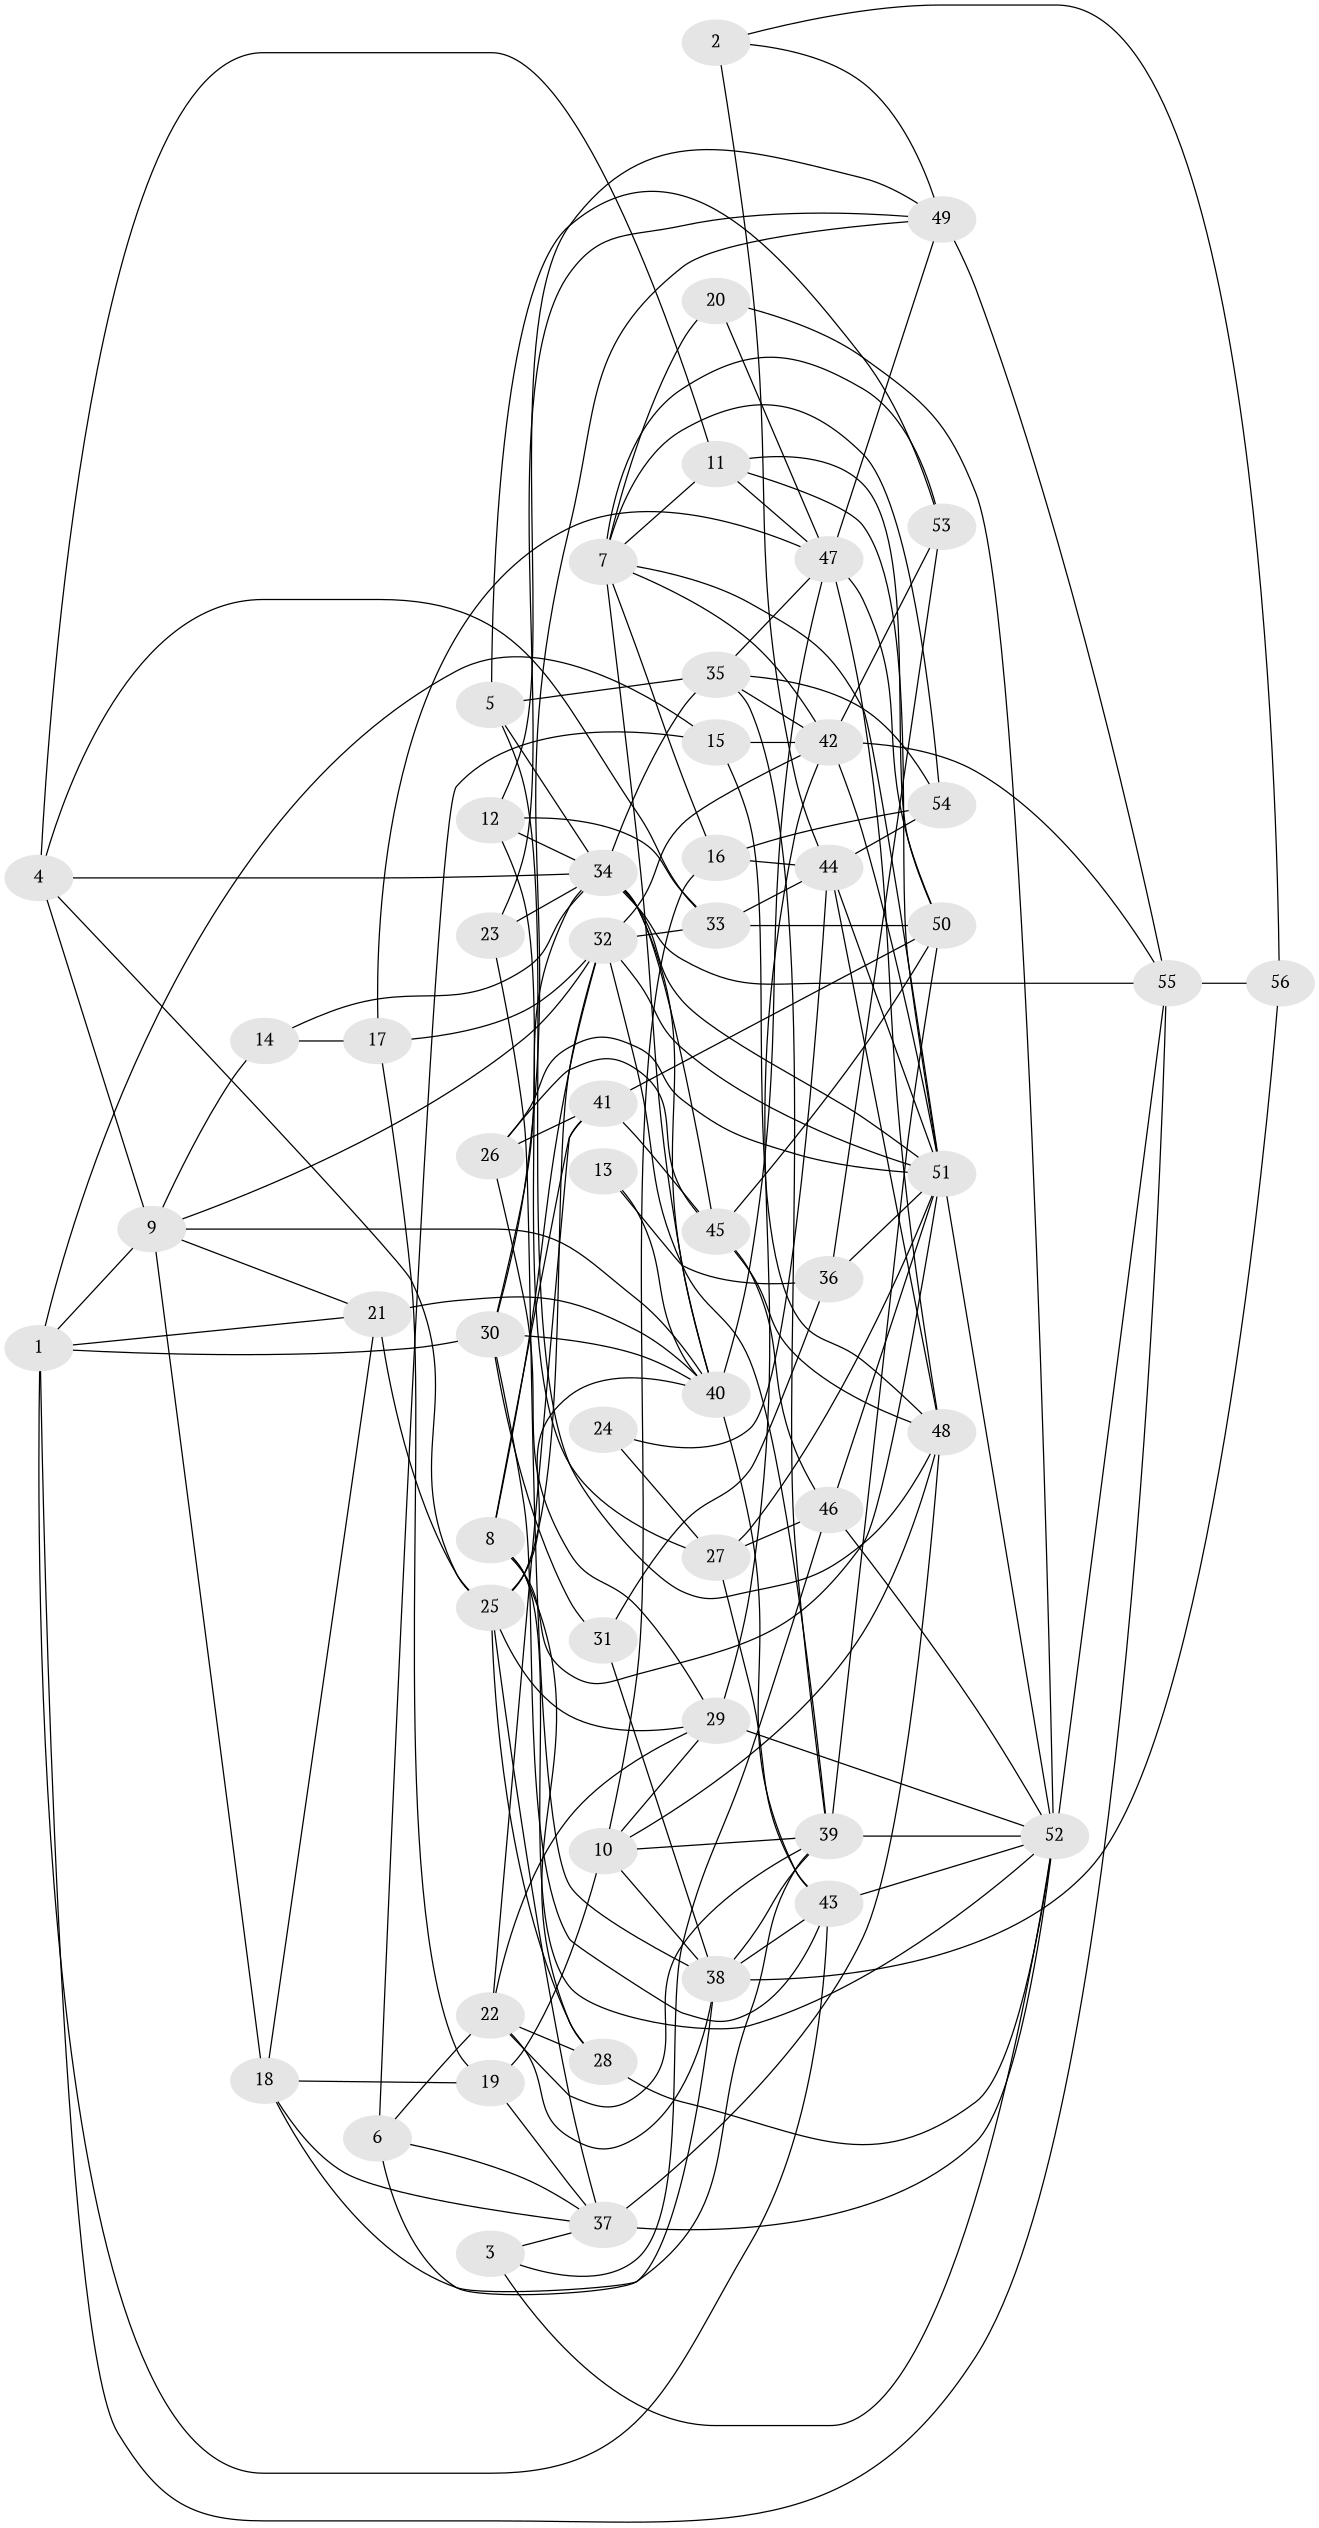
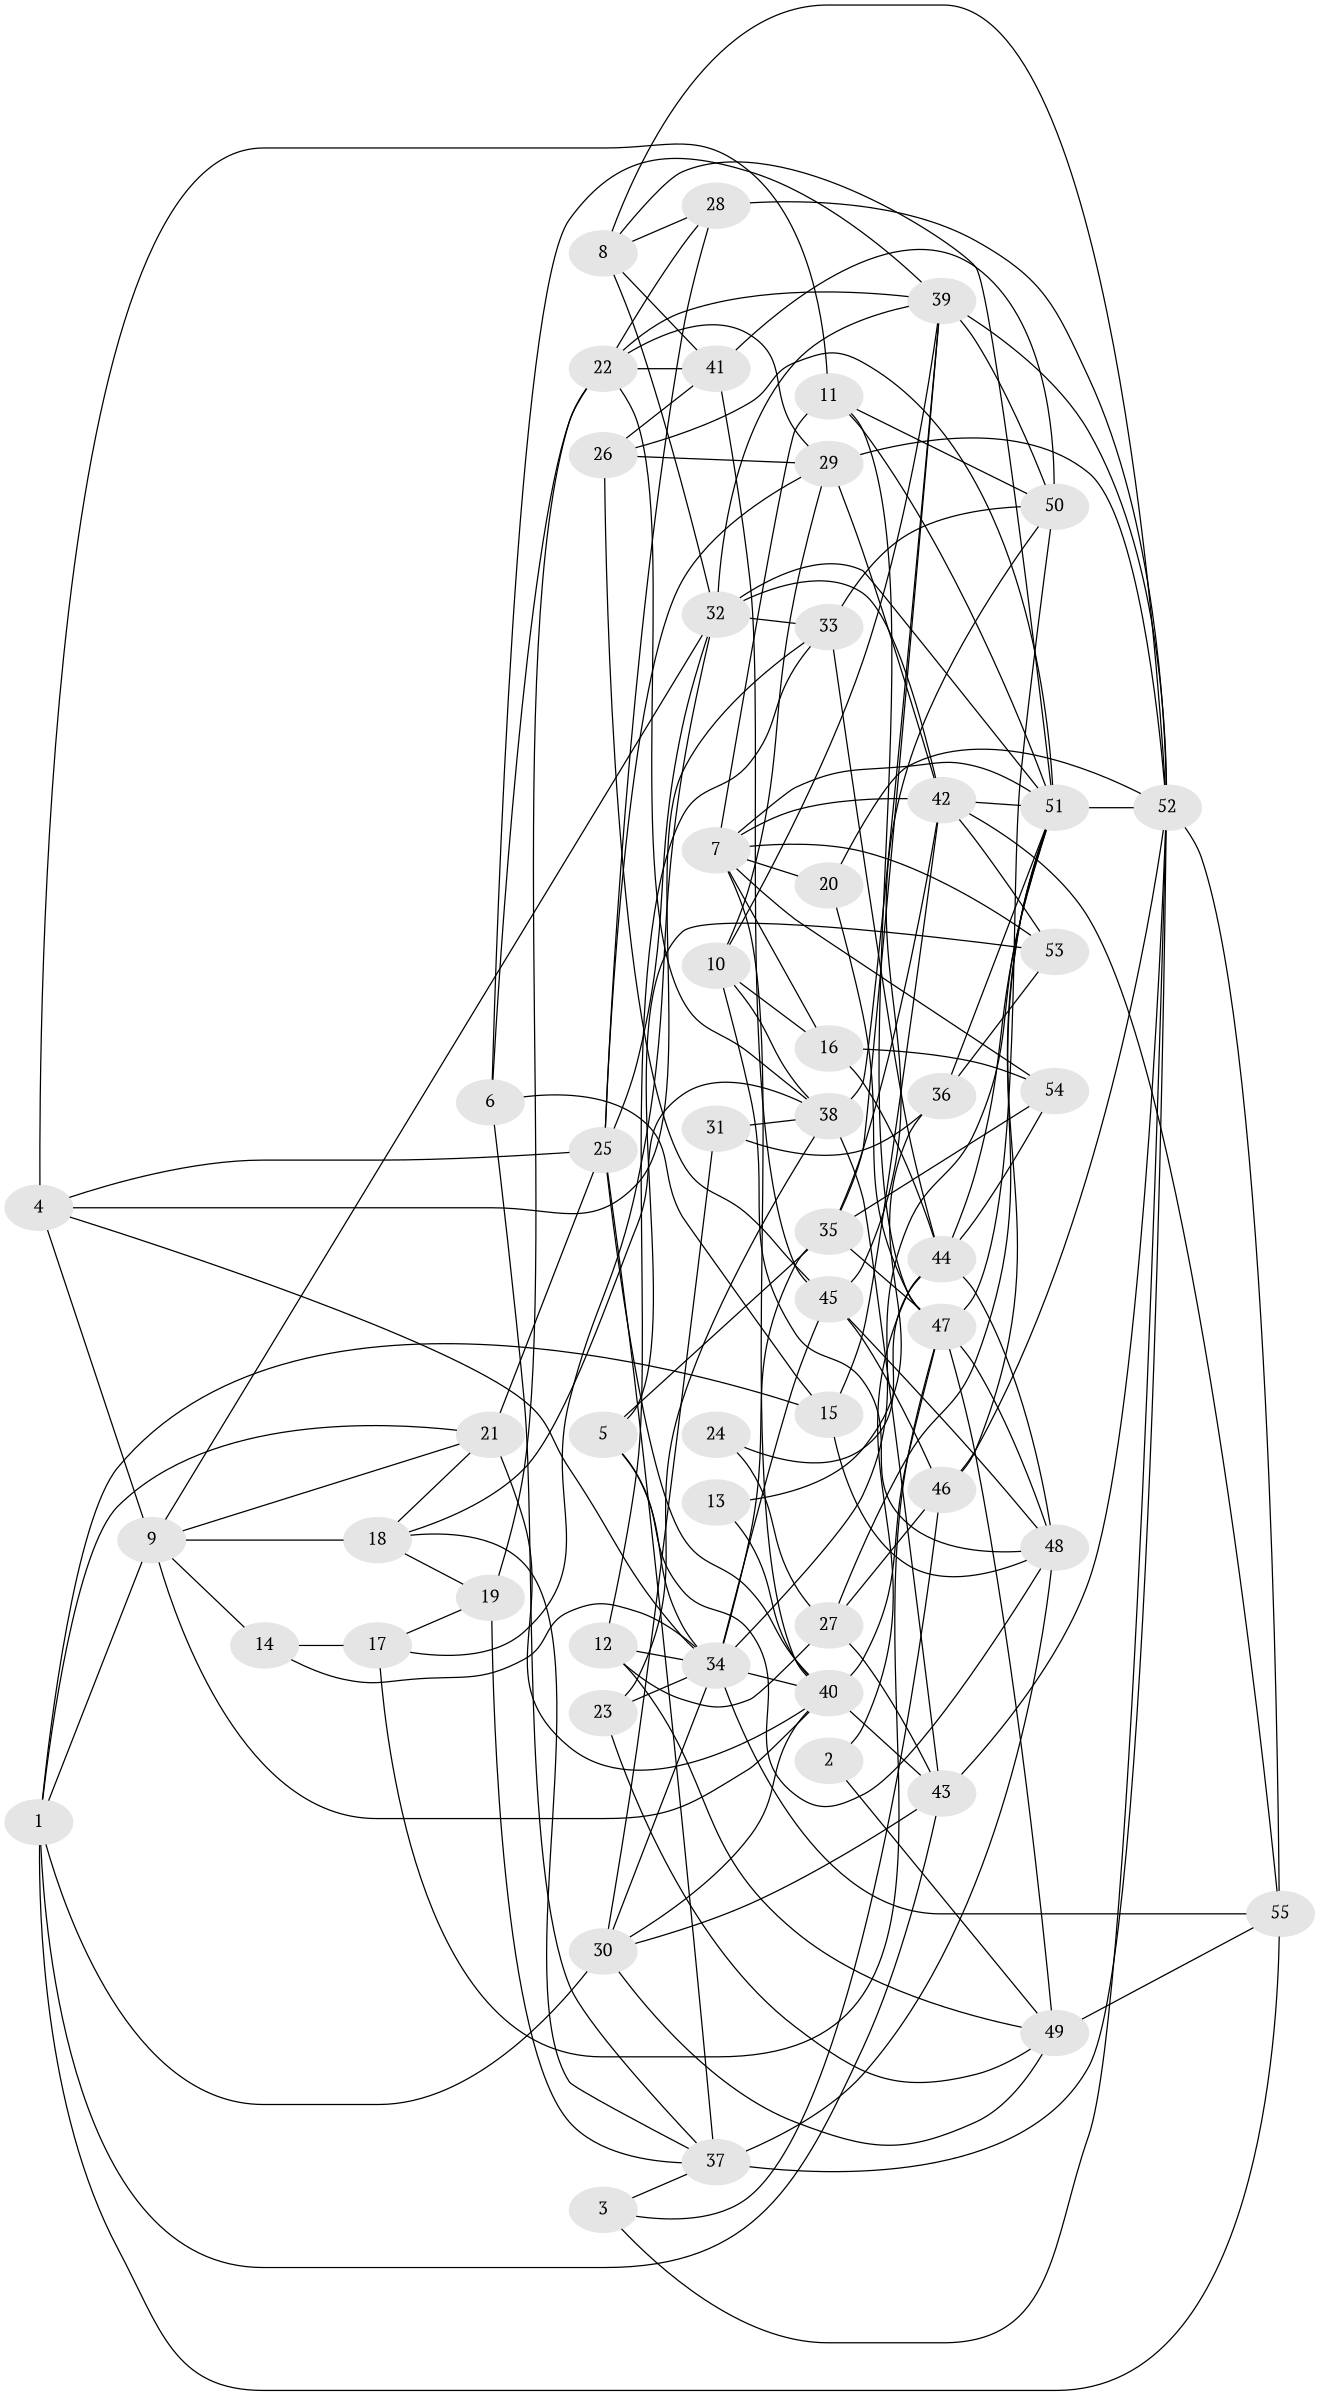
node "56": removed
edge "10" -- "19": now "22" -- "19"
